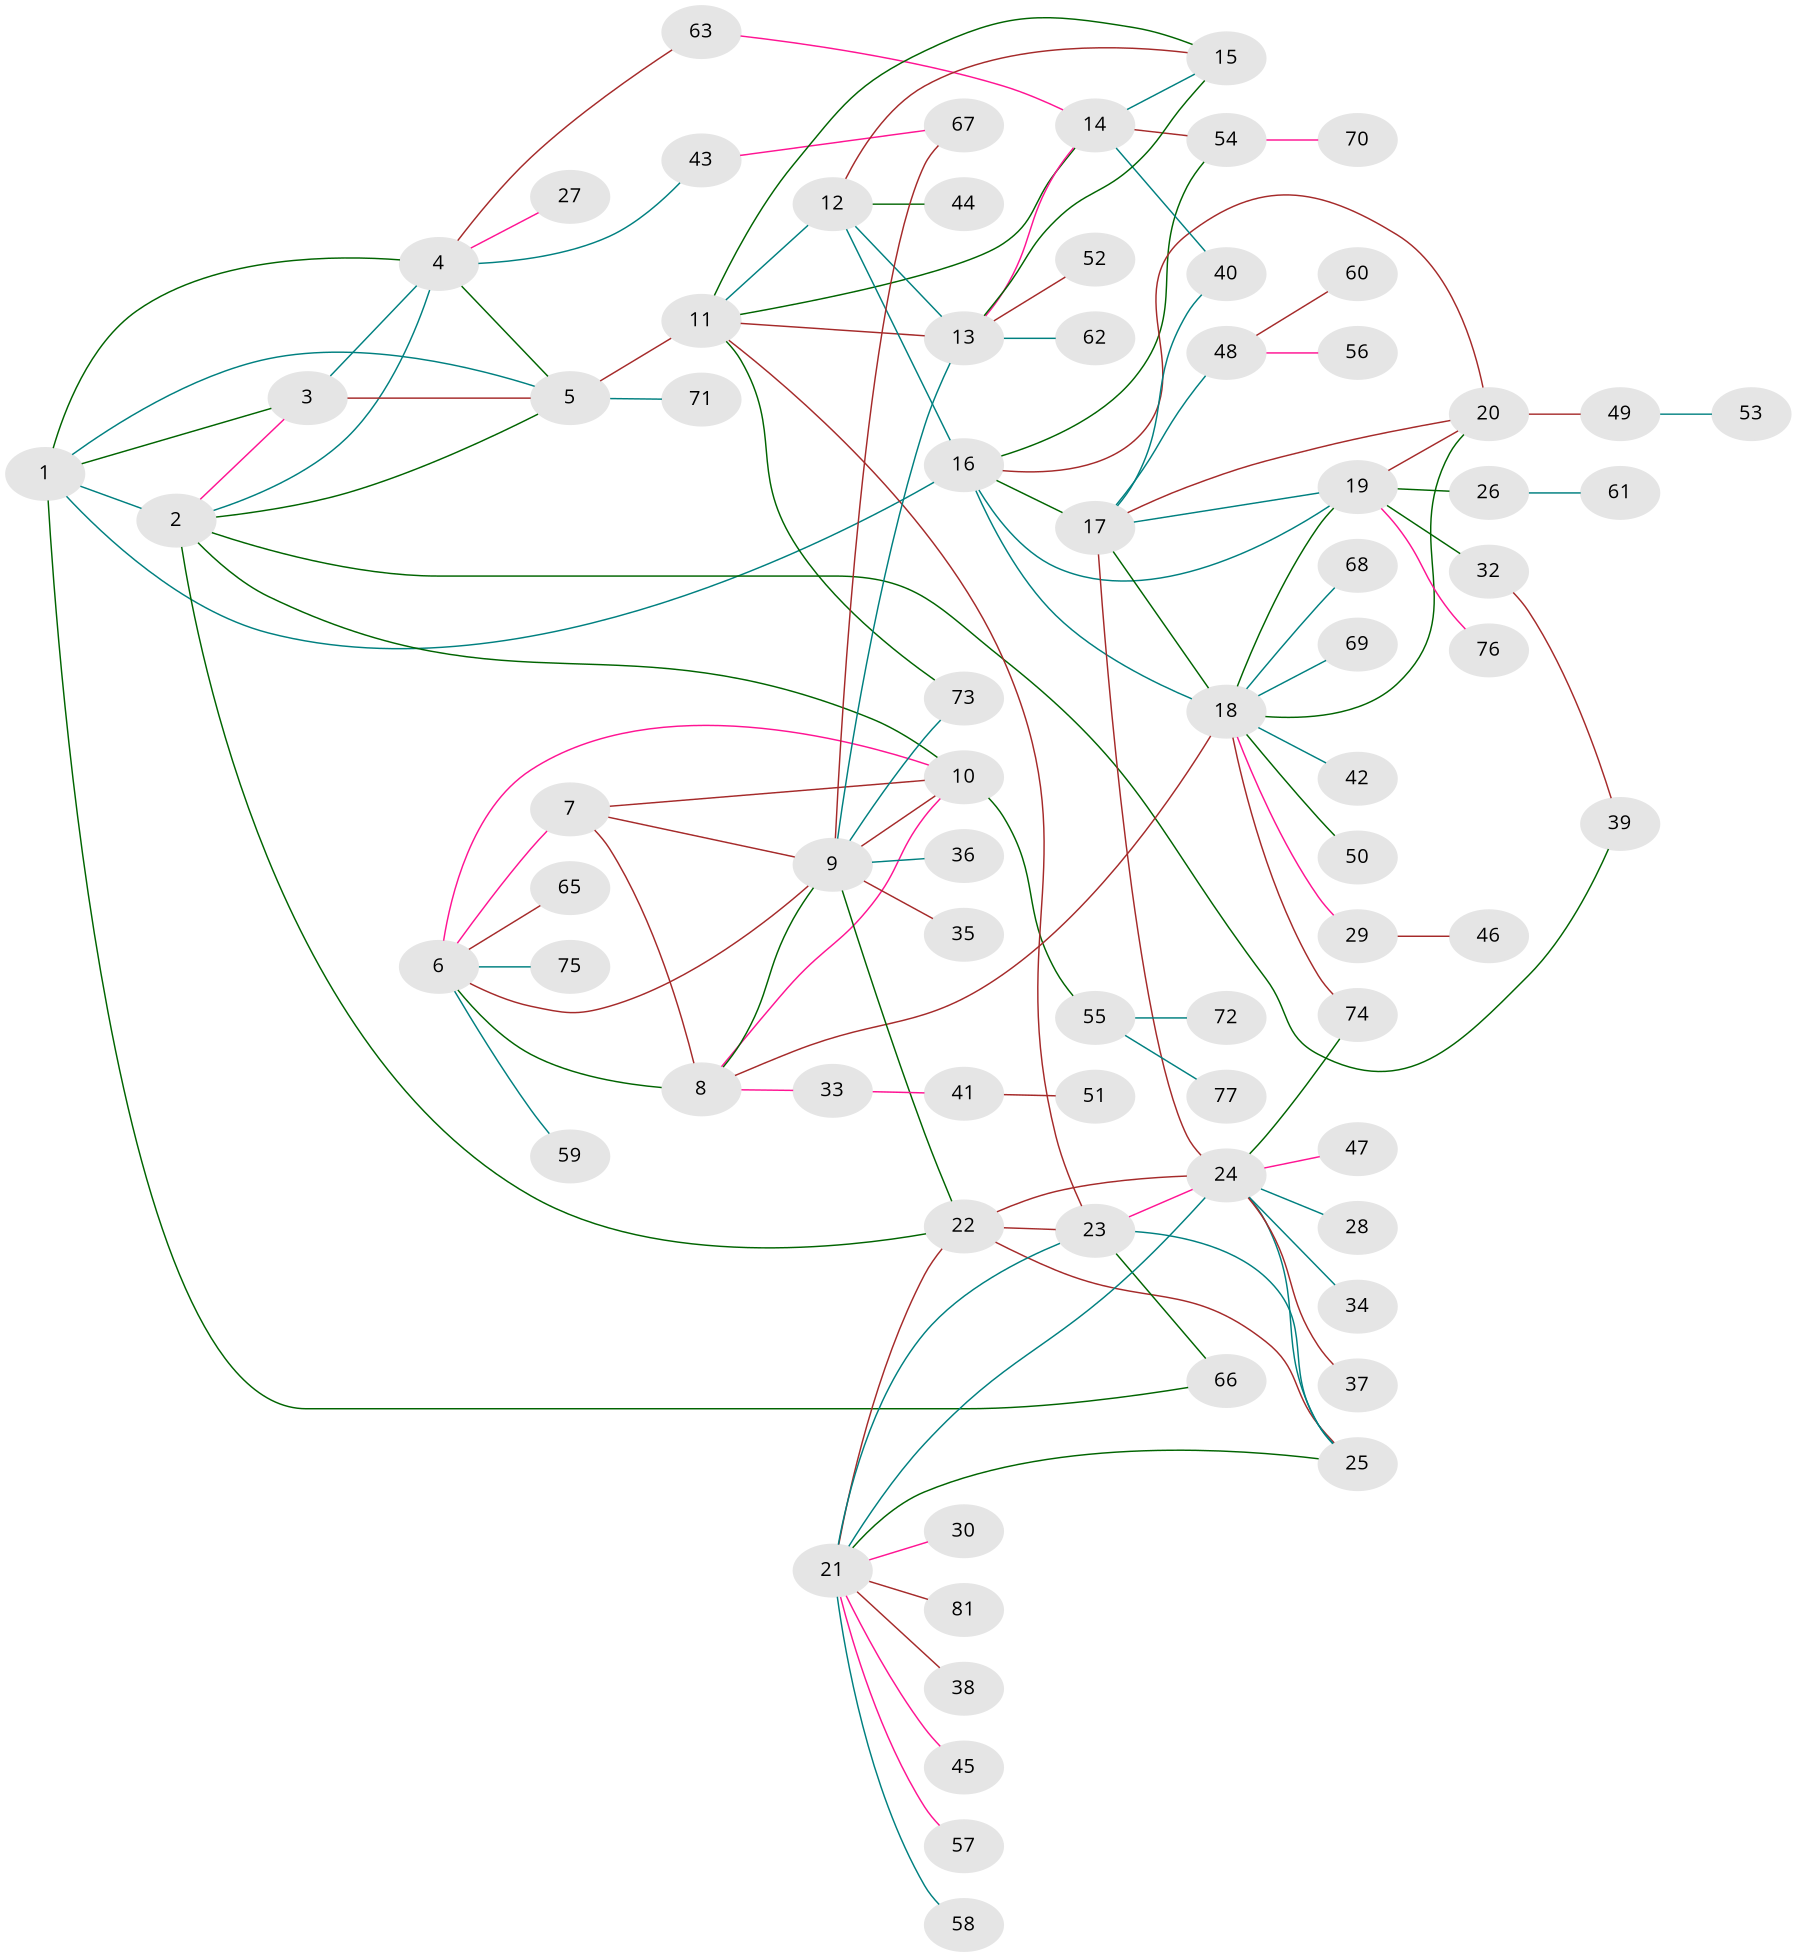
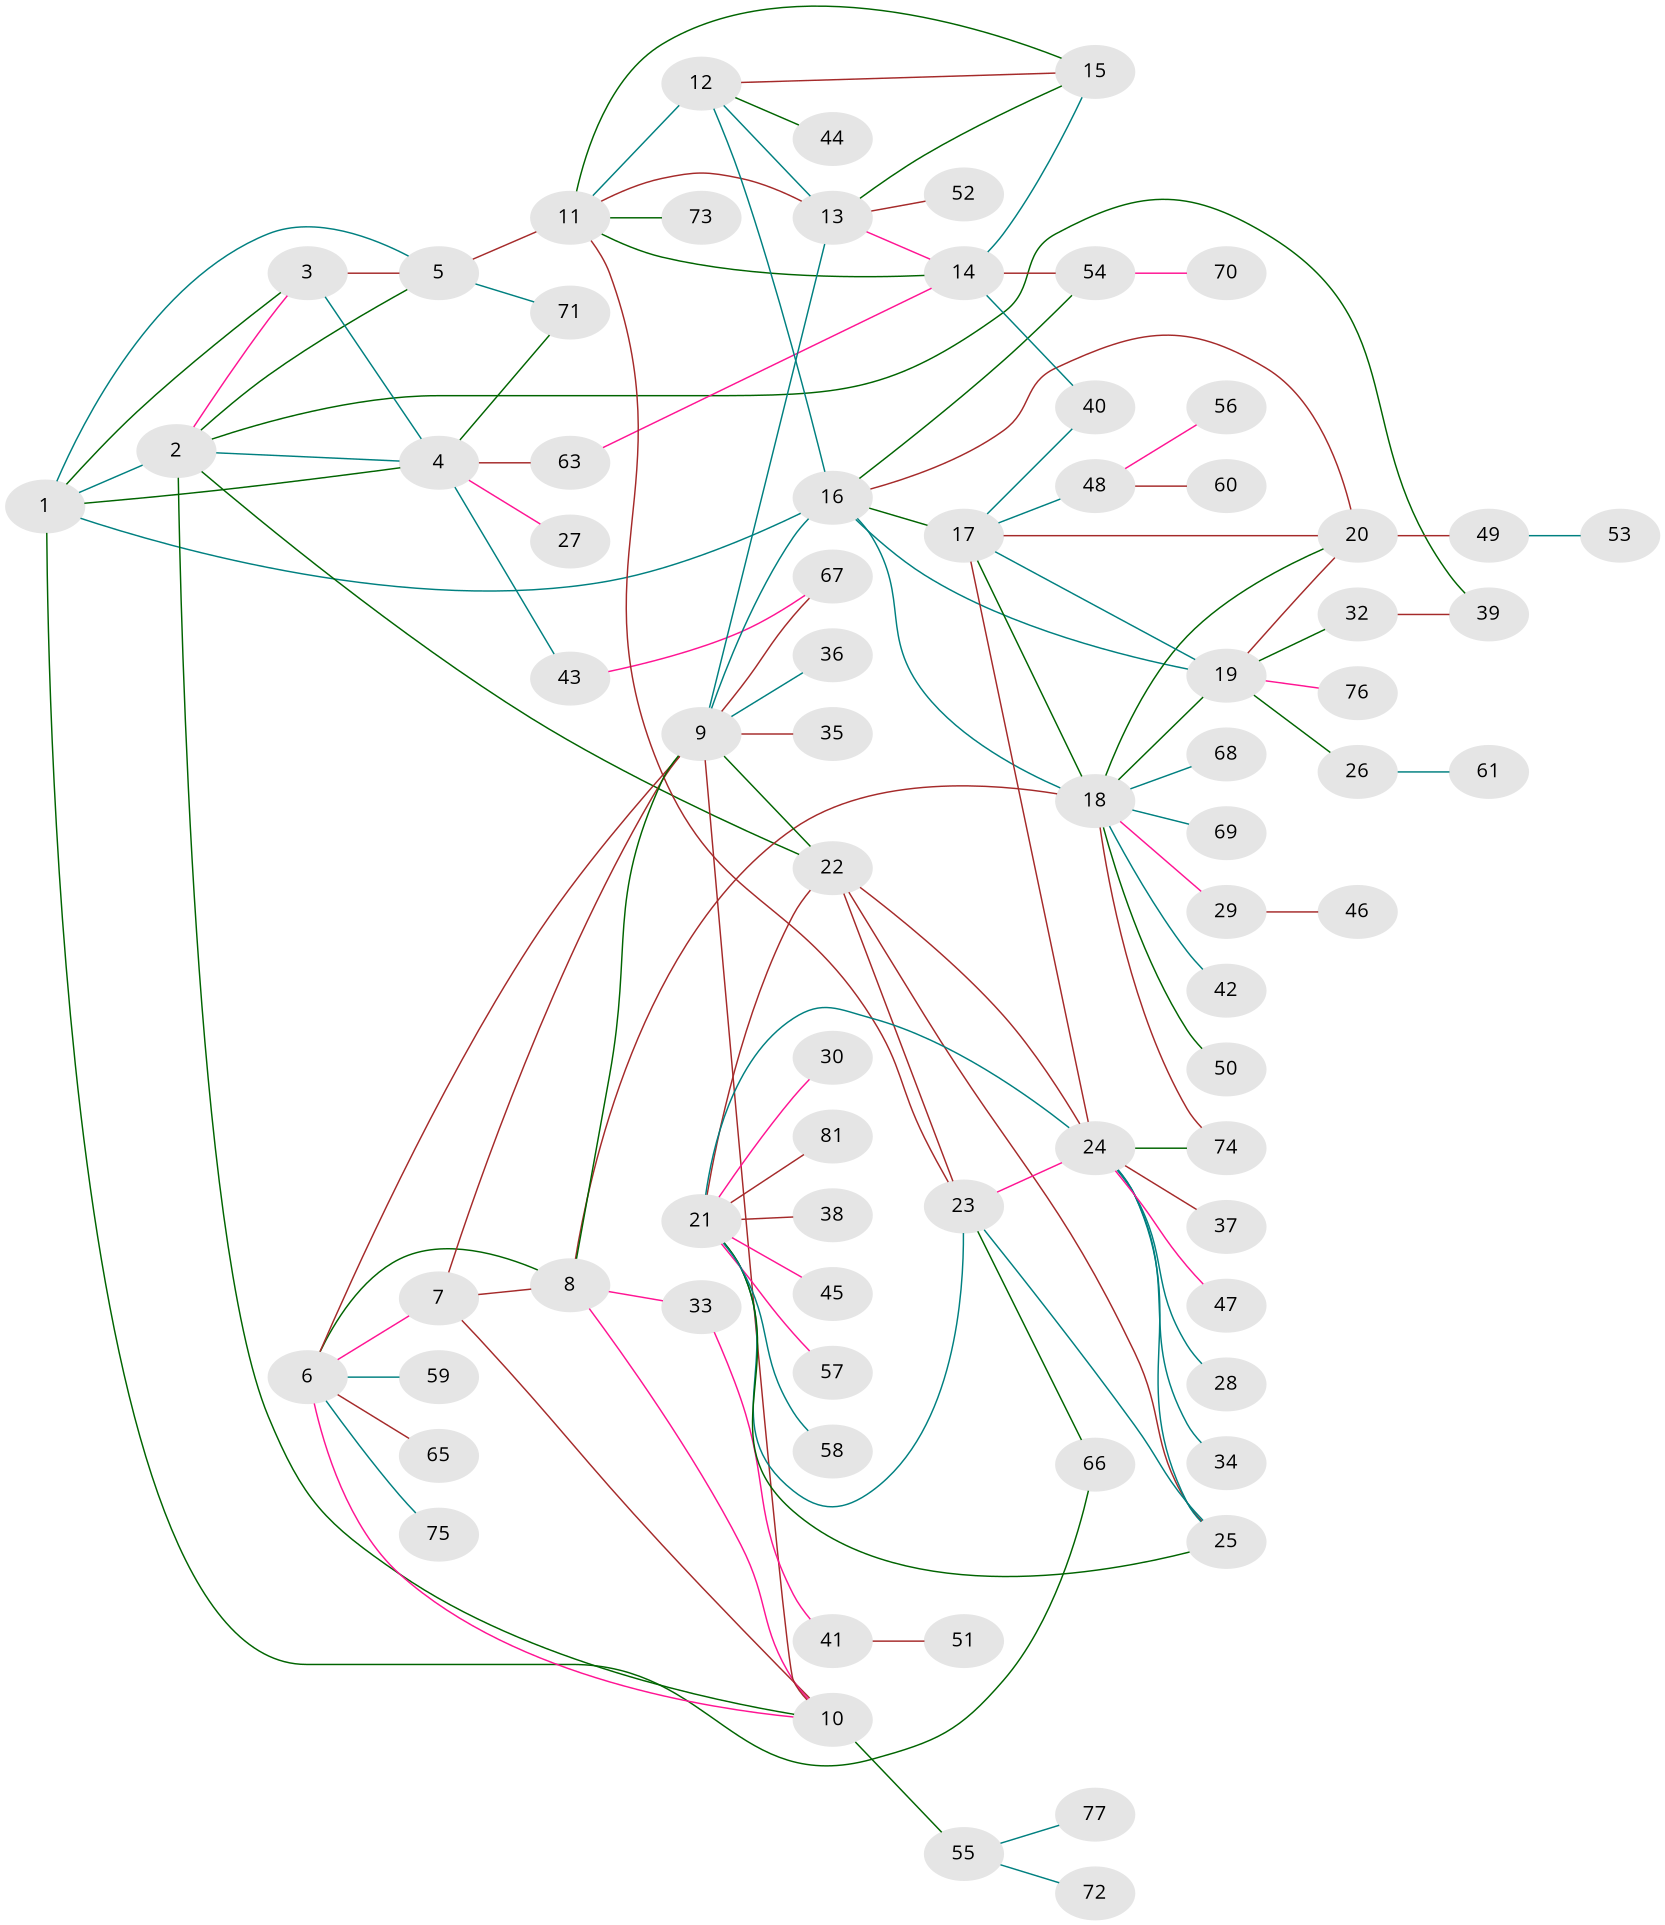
edge "4" -- "5": now "4" -- "71"
node "62": removed
edge "73" -- "9": now "16" -- "9"
